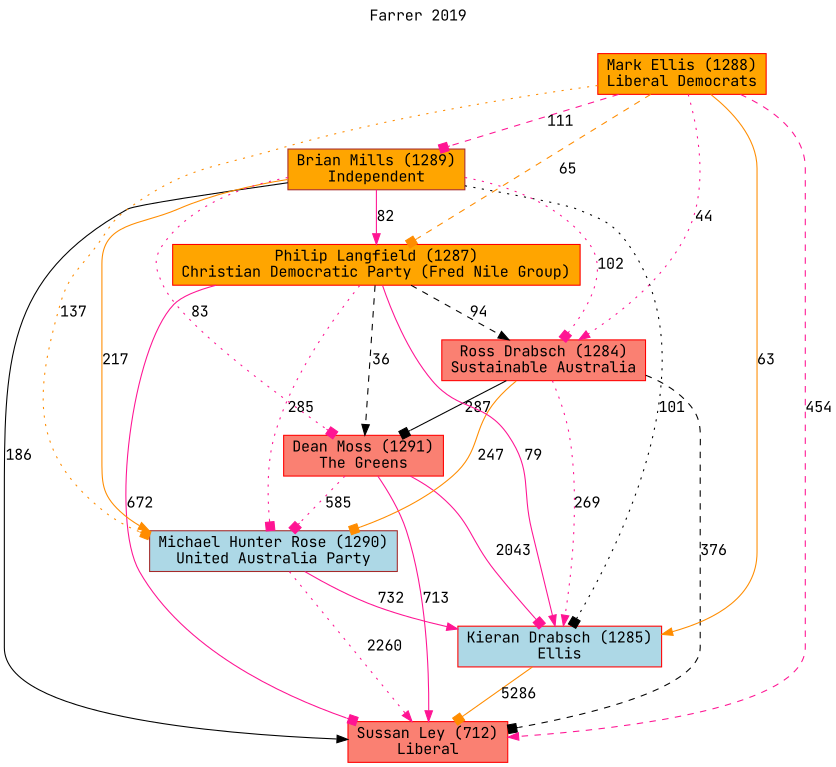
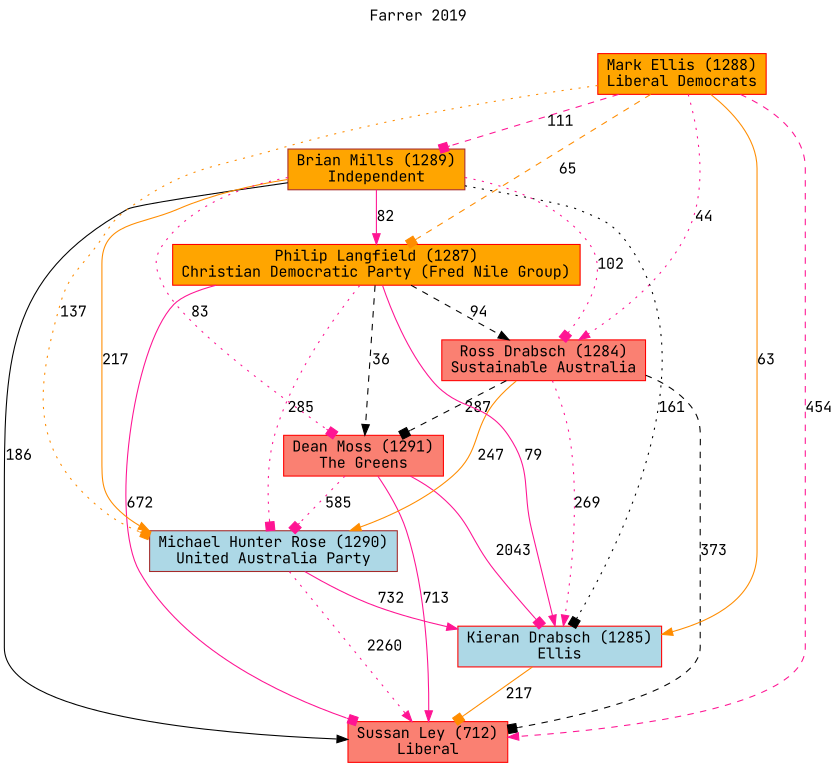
edge "Ross Drabsch (1284) Sustainable Australia" -> "Dean Moss (1291) The Greens": style solid -> dashed
edge "Brian Mills (1289) Independent" -> "Kieran Drabsch (1285) Ellis": label "101" -> "161"
edge "Ross Drabsch (1284) Sustainable Australia" -> "Michael Hunter Rose (1290) United Australia Party": arrowhead box -> normal
edge "Ross Drabsch (1284) Sustainable Australia" -> "Sussan Ley (712) Liberal": label "376" -> "373"
edge "Kieran Drabsch (1285) Ellis" -> "Sussan Ley (712) Liberal": label "5286" -> "217"
